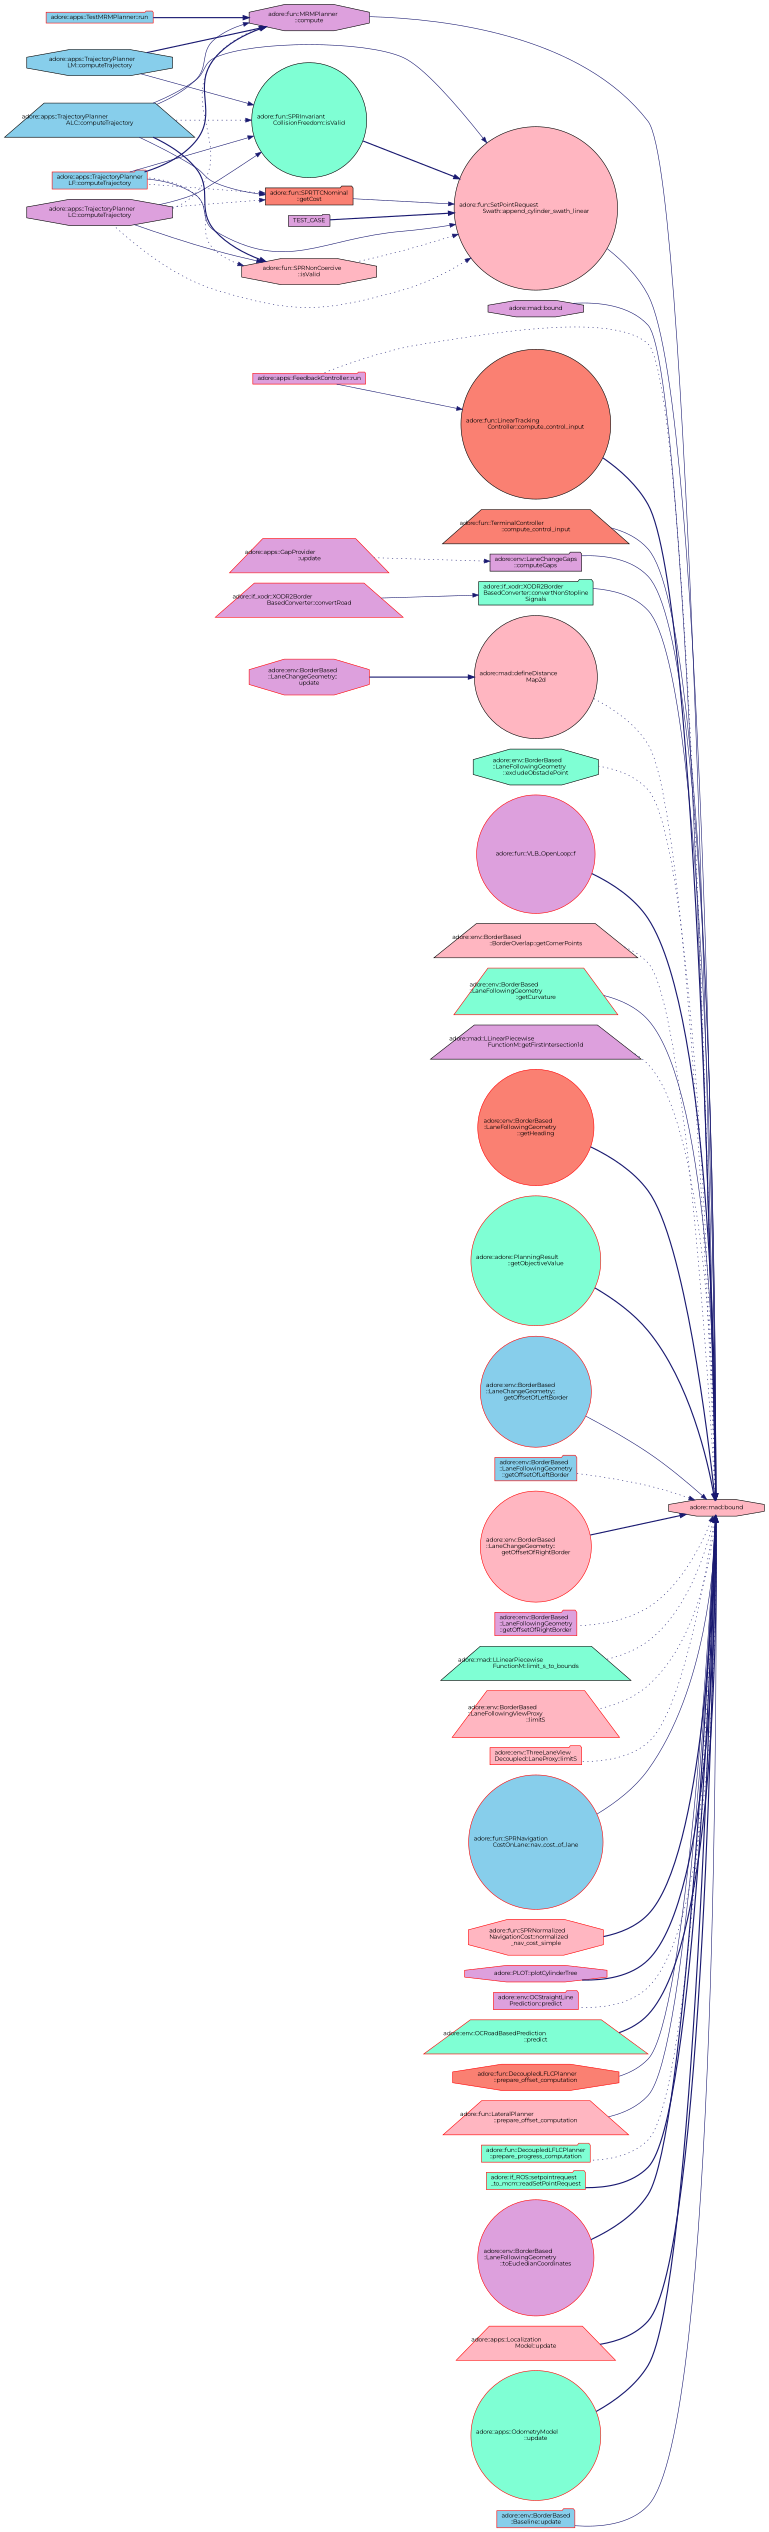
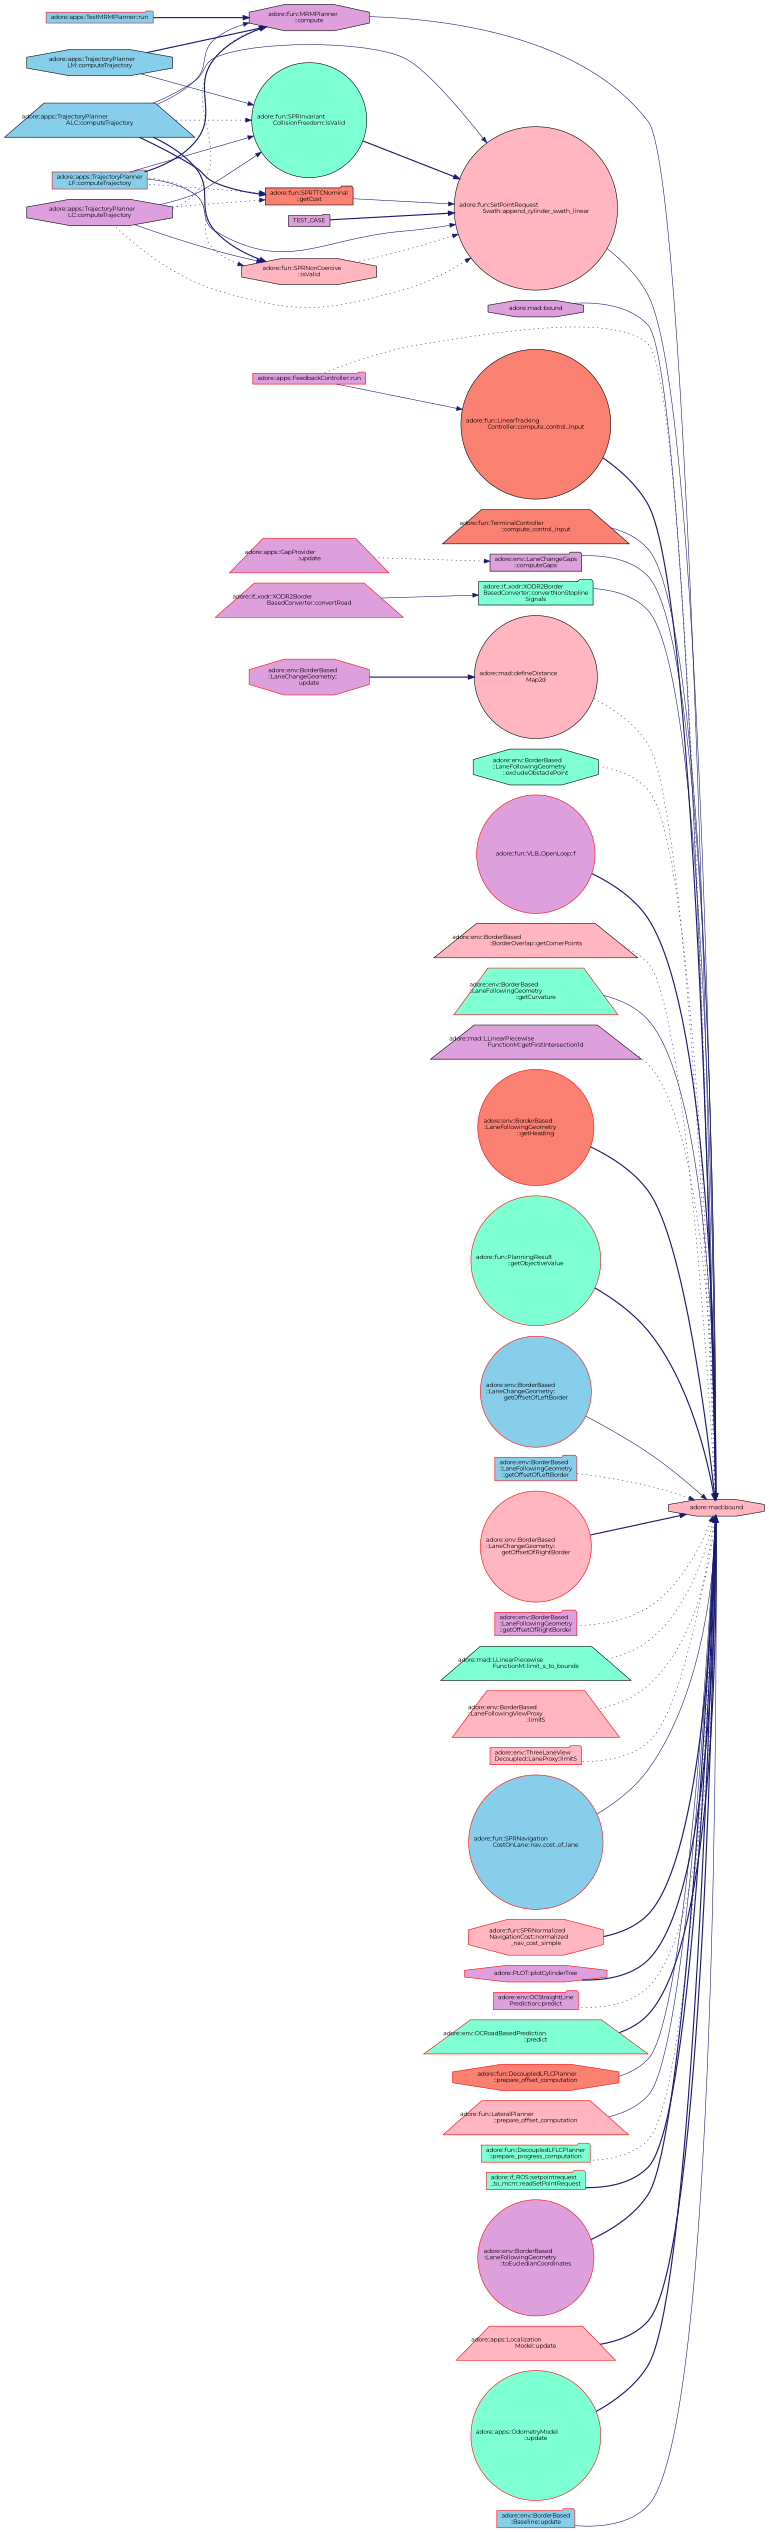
edge "adore::apps::TrajectoryPlanner ALC::computeTrajectory" -> "adore::fun::SPRTTCNominal ::getCost": style solid -> bold
node "adore::adore::PlanningResult ::getObjectiveValue": label "adore::adore::PlanningResult ::getObjectiveValue" -> "adore::fun::PlanningResult ::getObjectiveValue"
